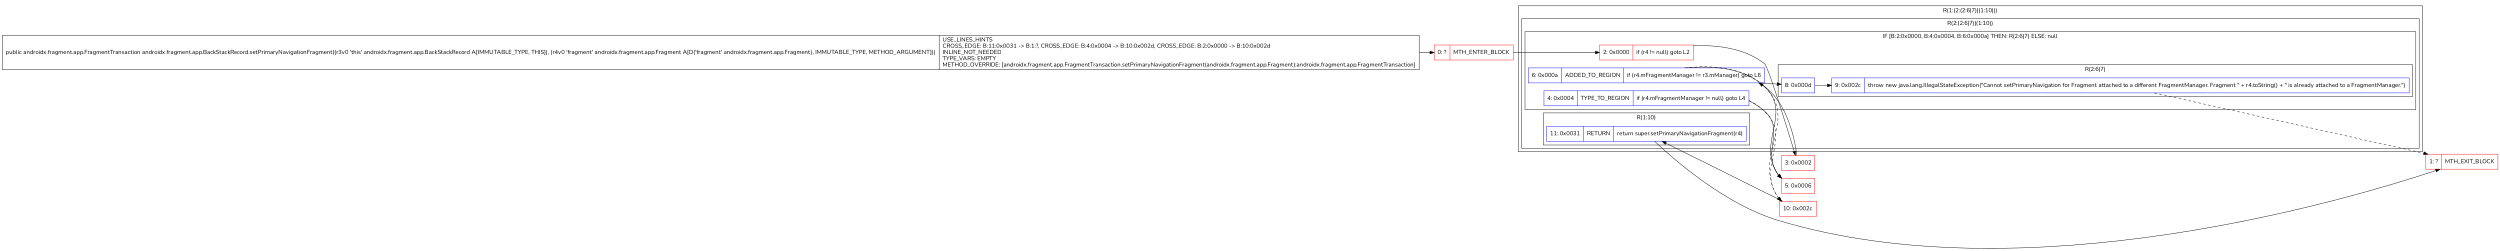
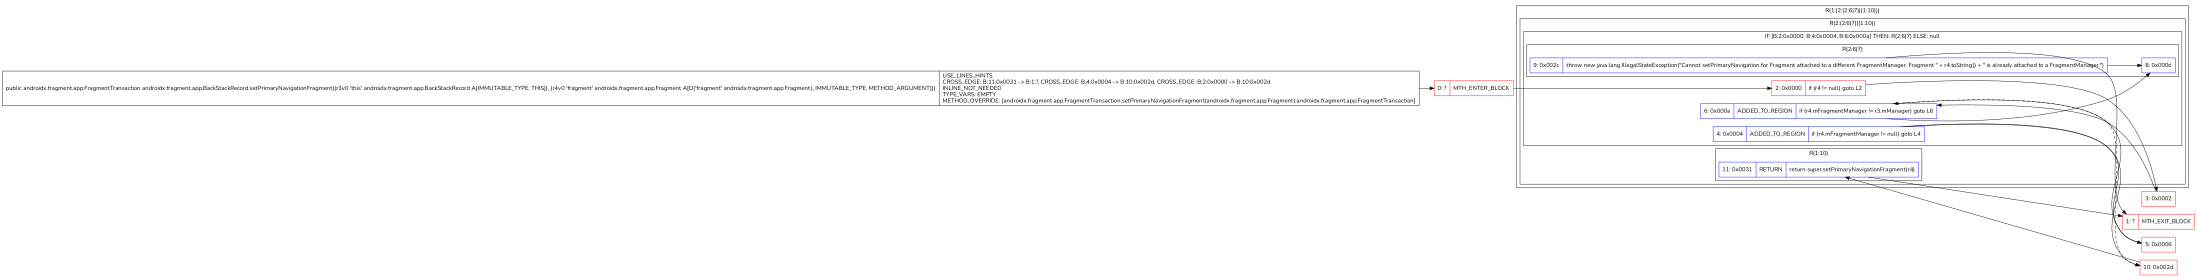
edge "8: 0x000d" -> "9: 0x002c": reversed
edge "6: 0x000a" -> "5: 0x0006": reversed
node "4: 0x0004": text "TYPE_TO_REGION" -> "ADDED_TO_REGION"
edge "9: 0x002c" -> "1: ?": style dashed -> solid
edge "4: 0x0004" -> "10: 0x002d": style dashed -> solid
